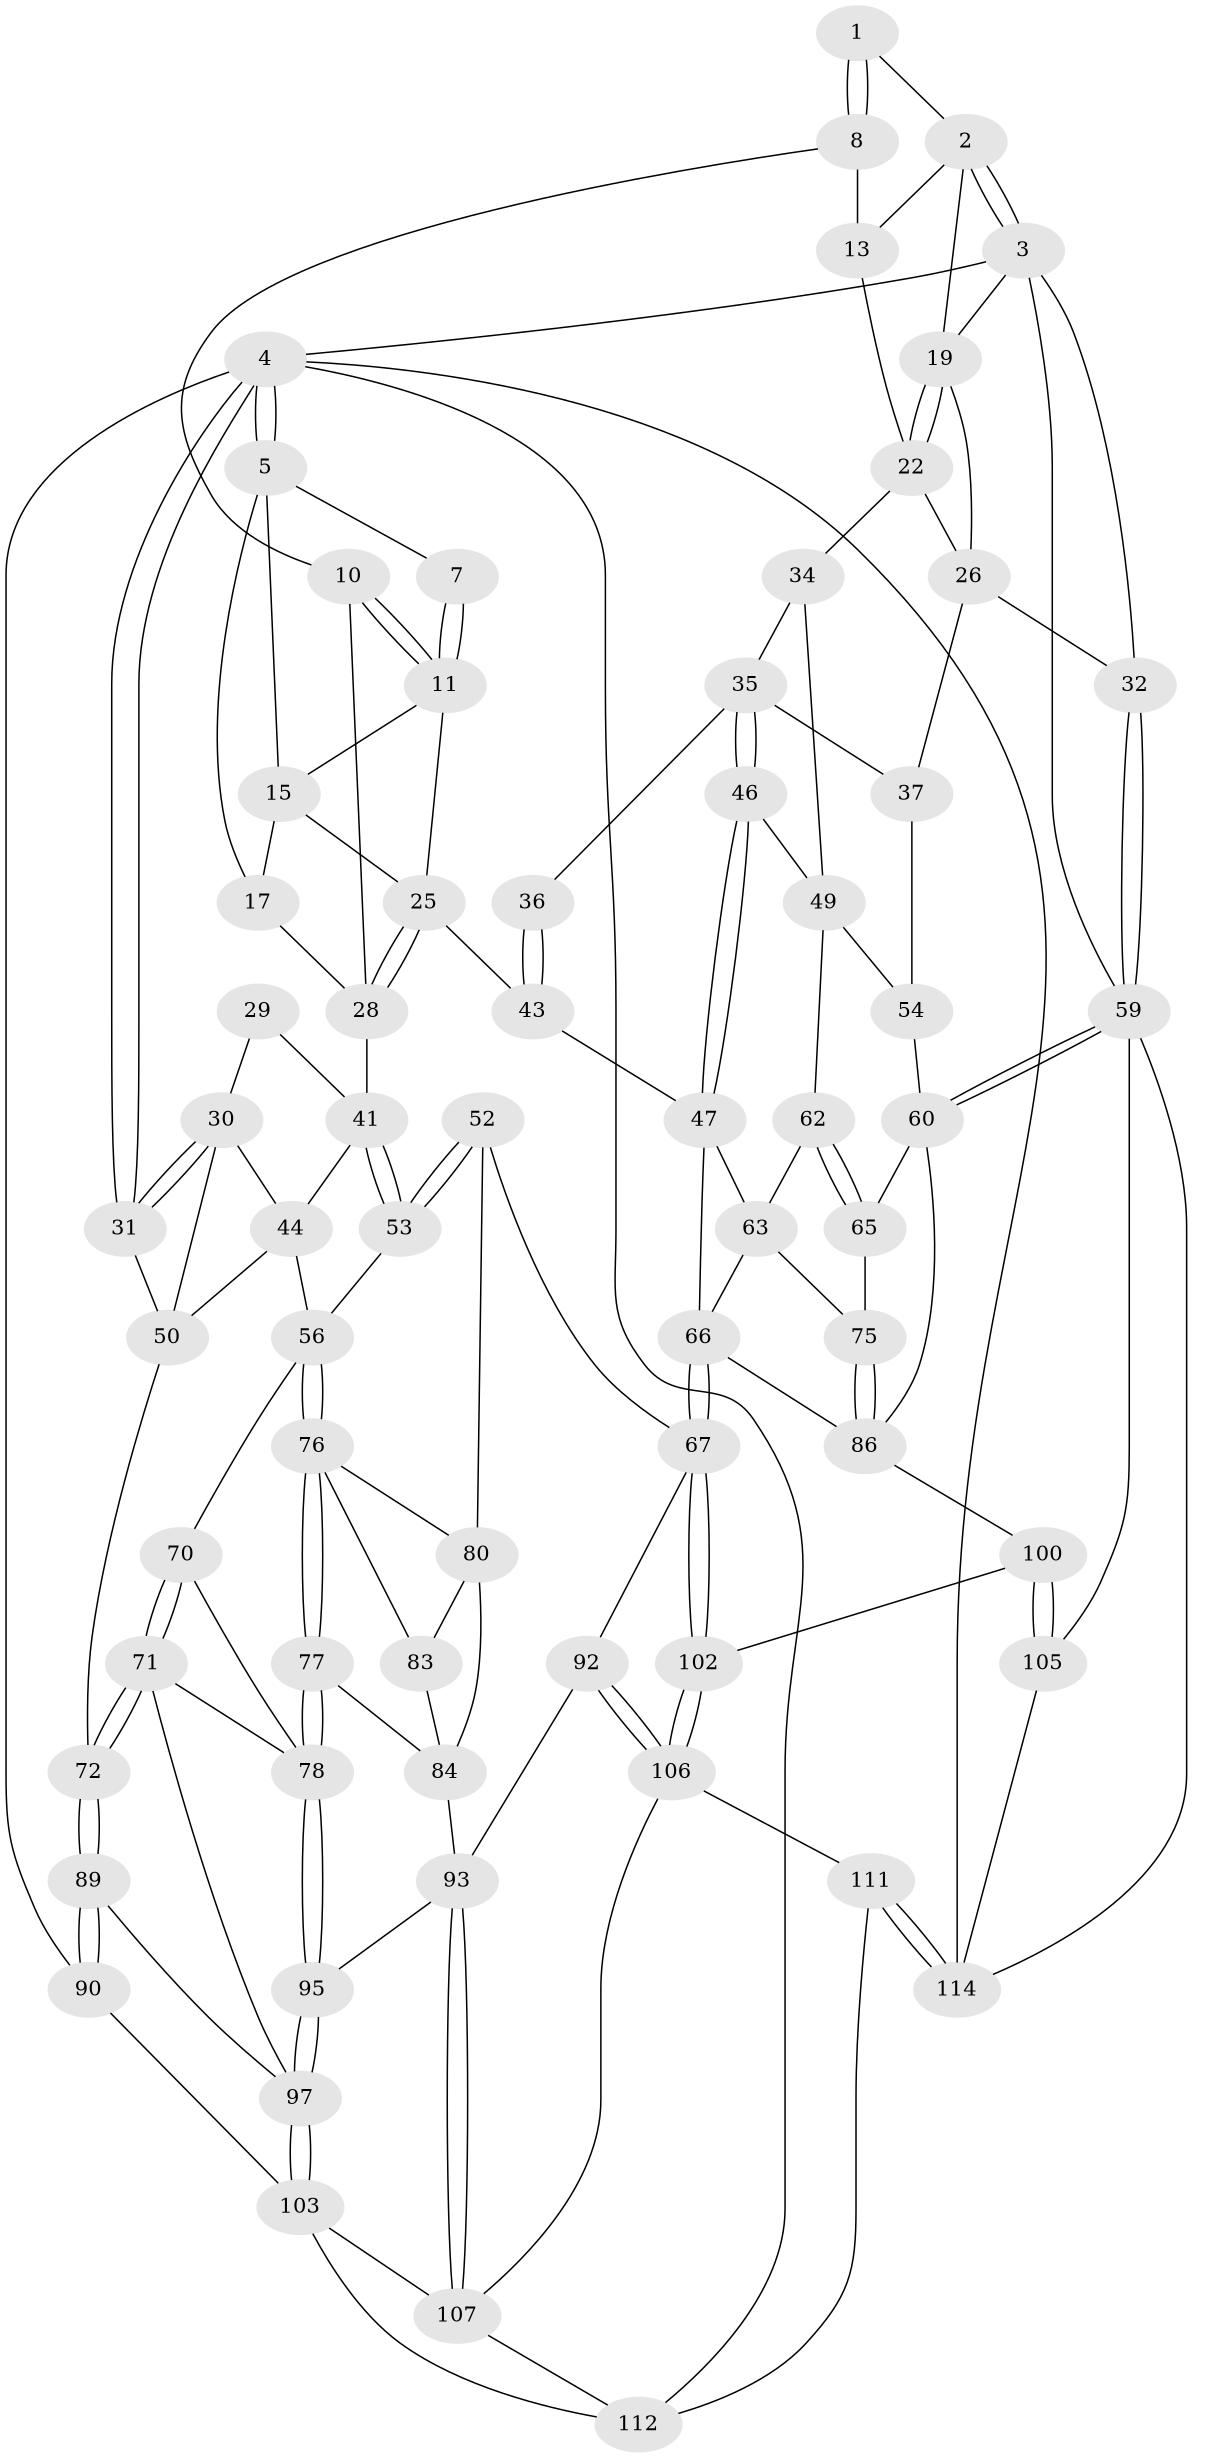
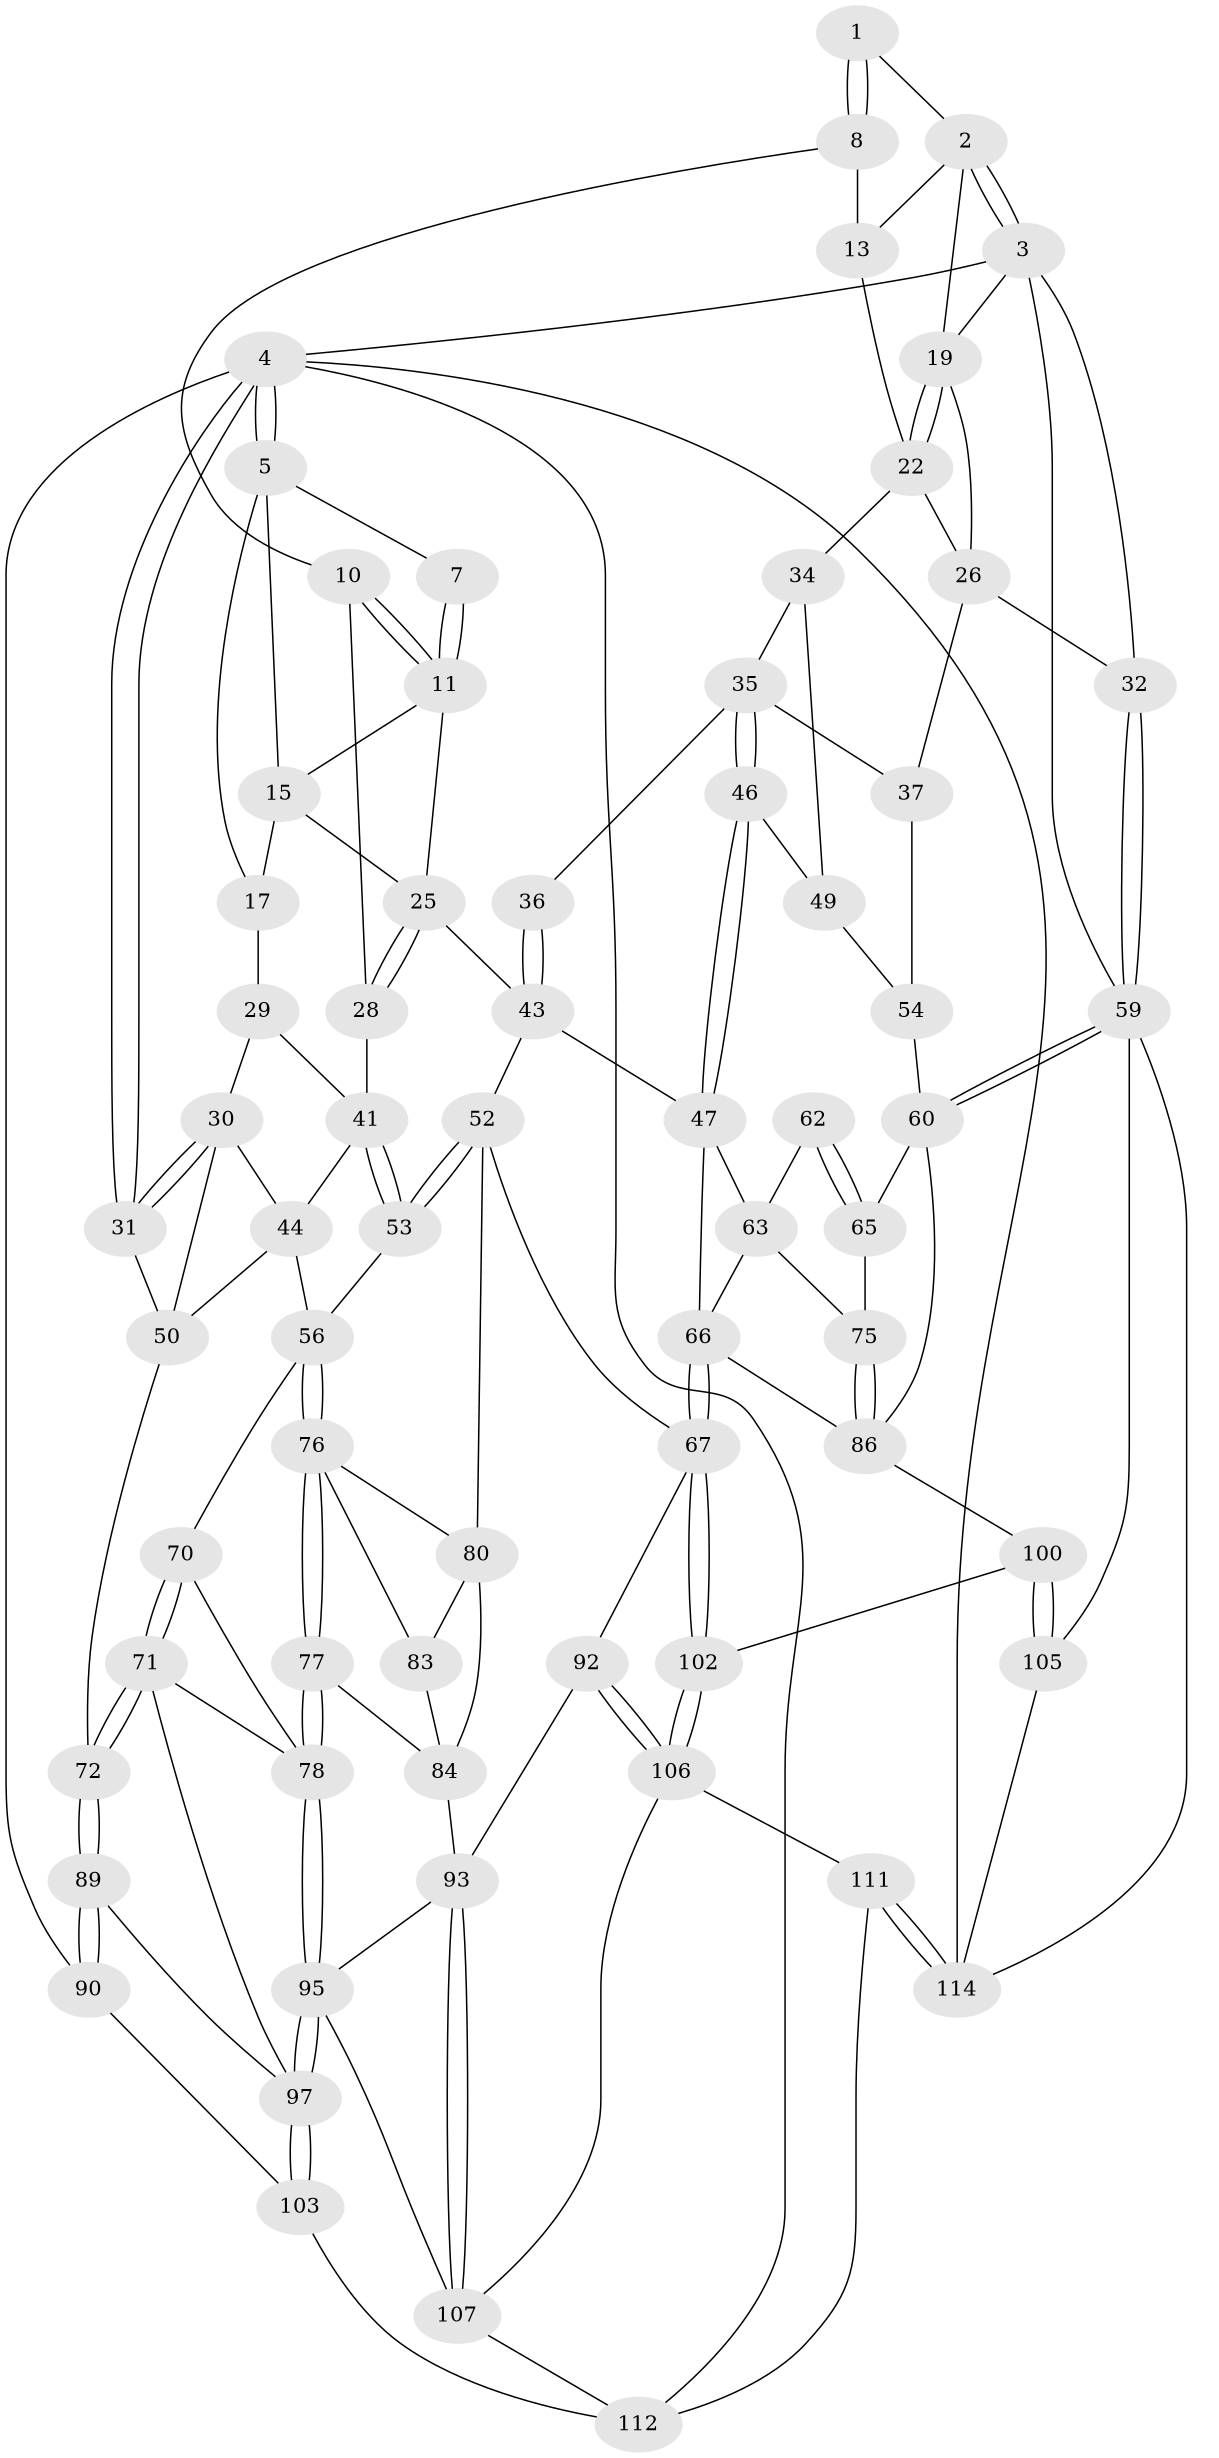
edge "17" -- "28": now "17" -- "29"
edge "49" -- "62": removed
edge "43" -- "52": added
edge "103" -- "107": now "95" -- "107"
